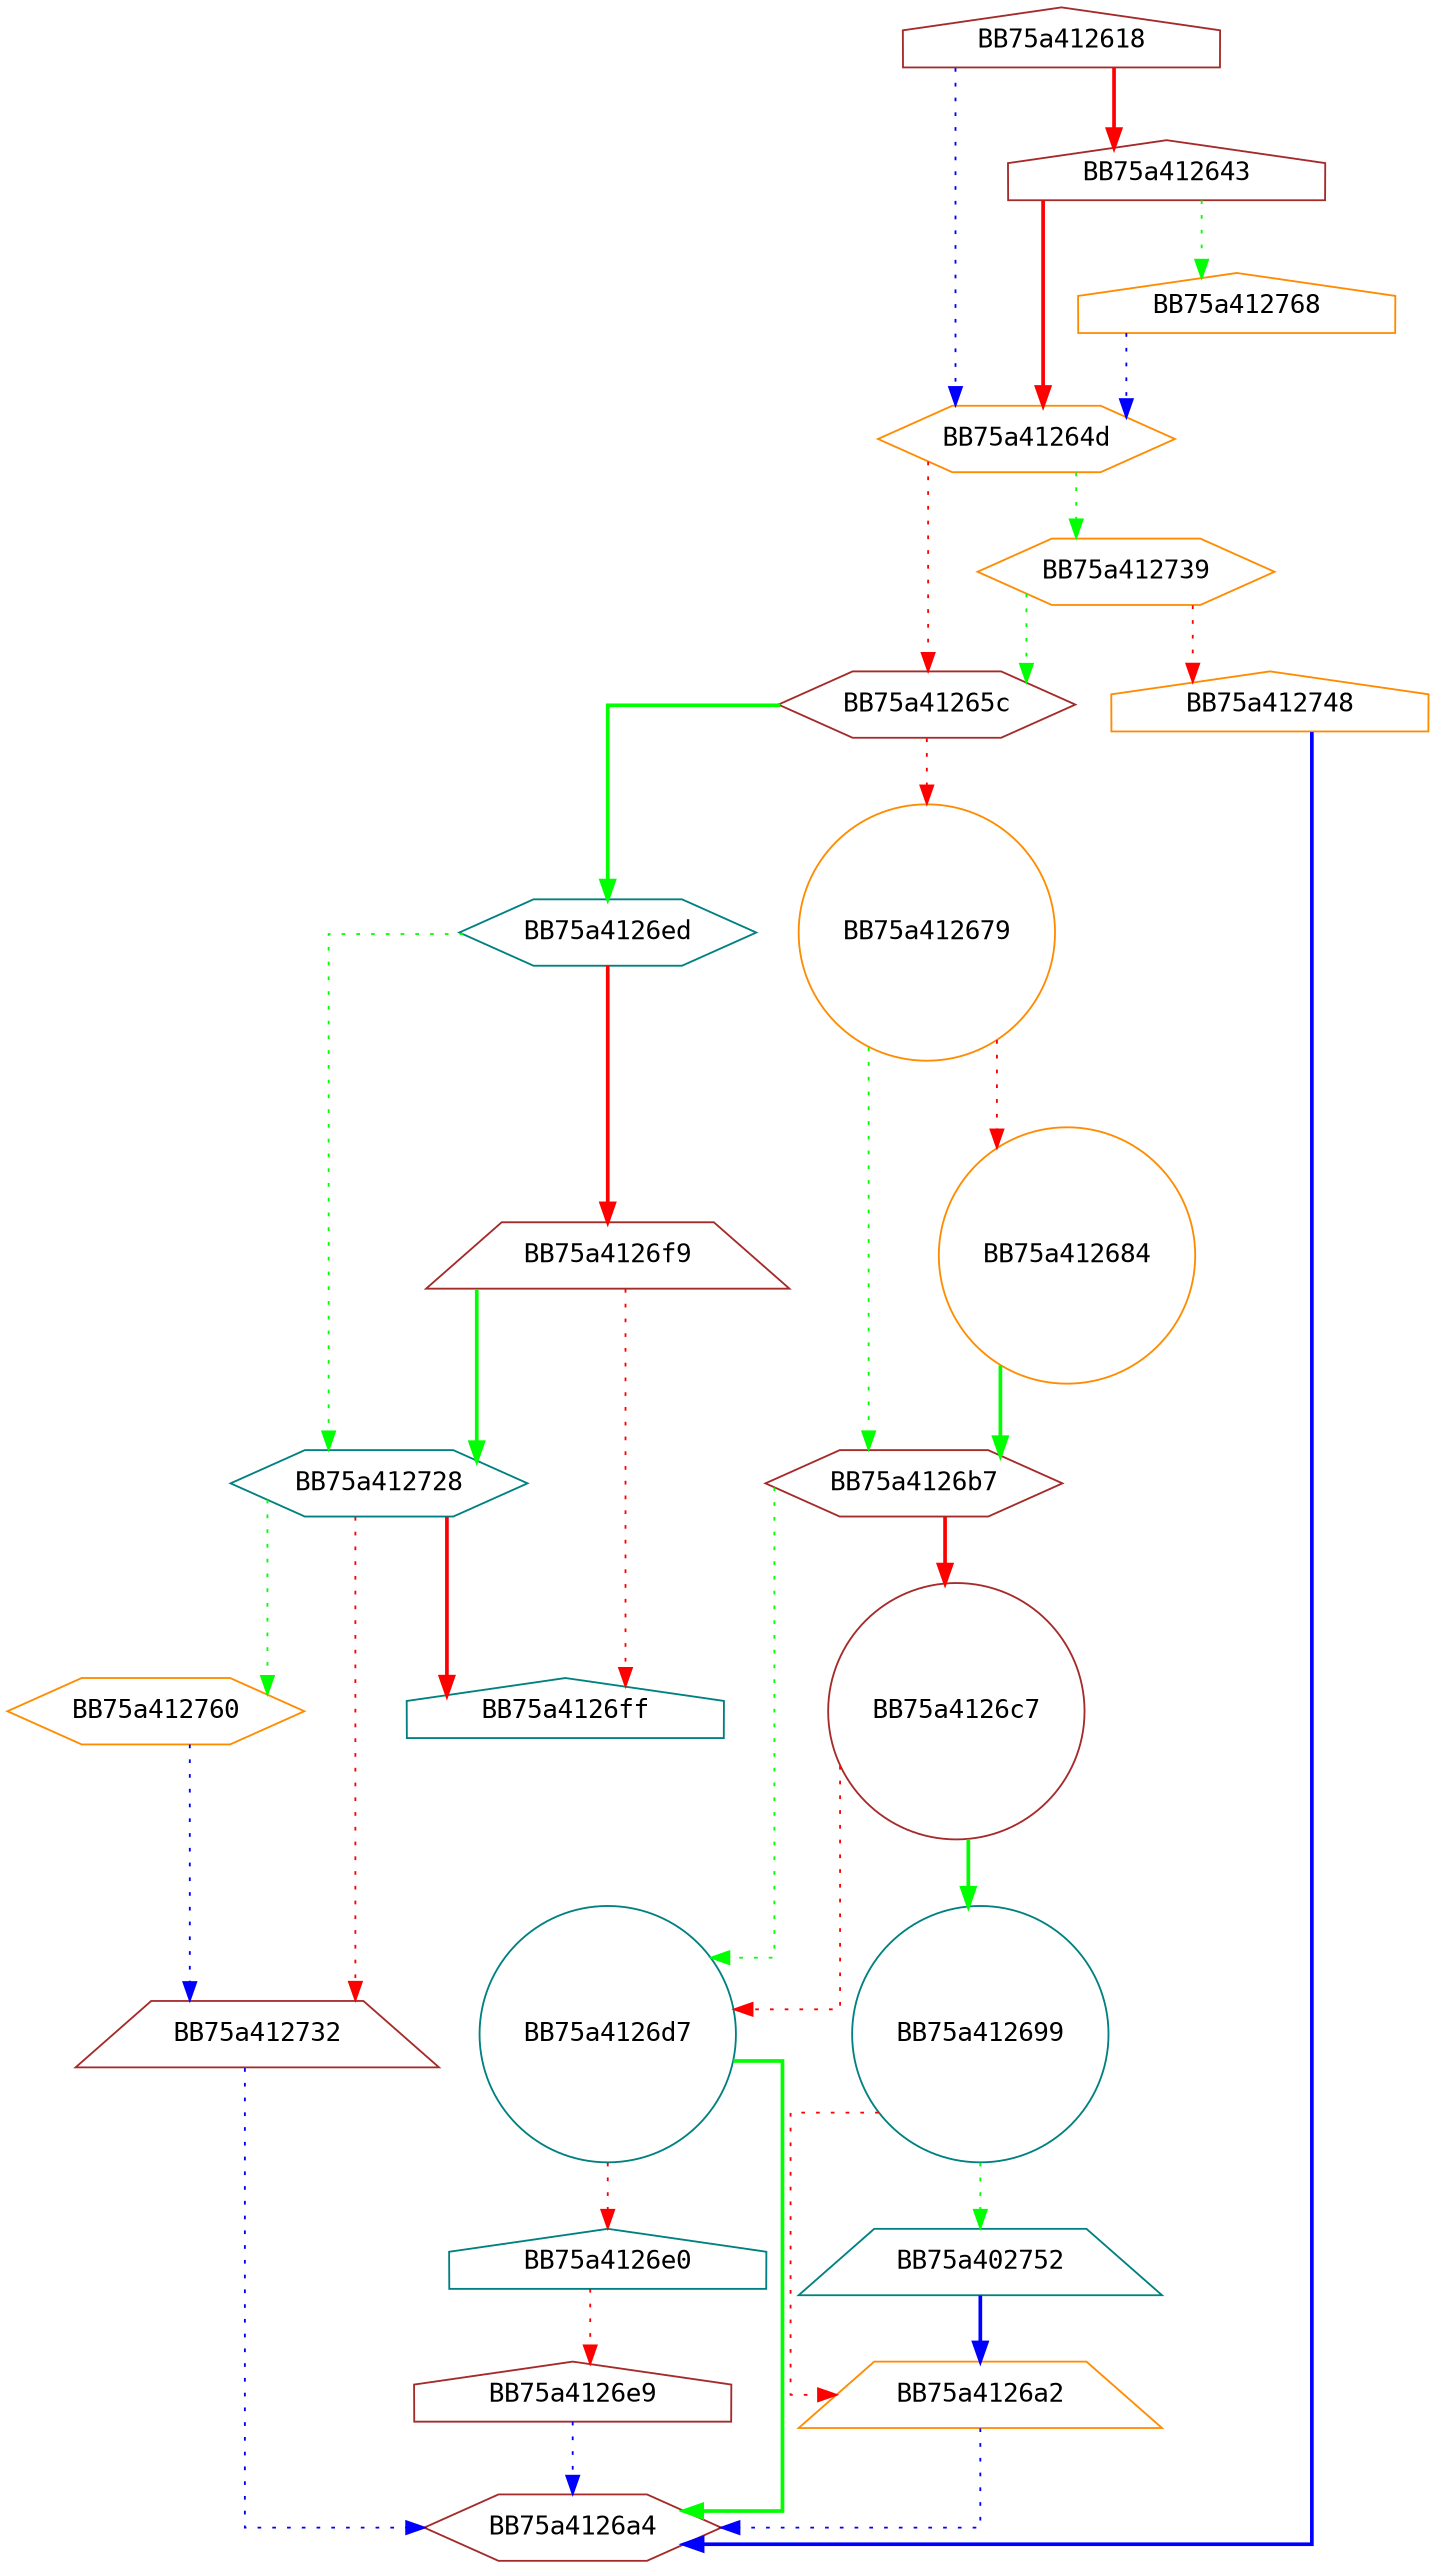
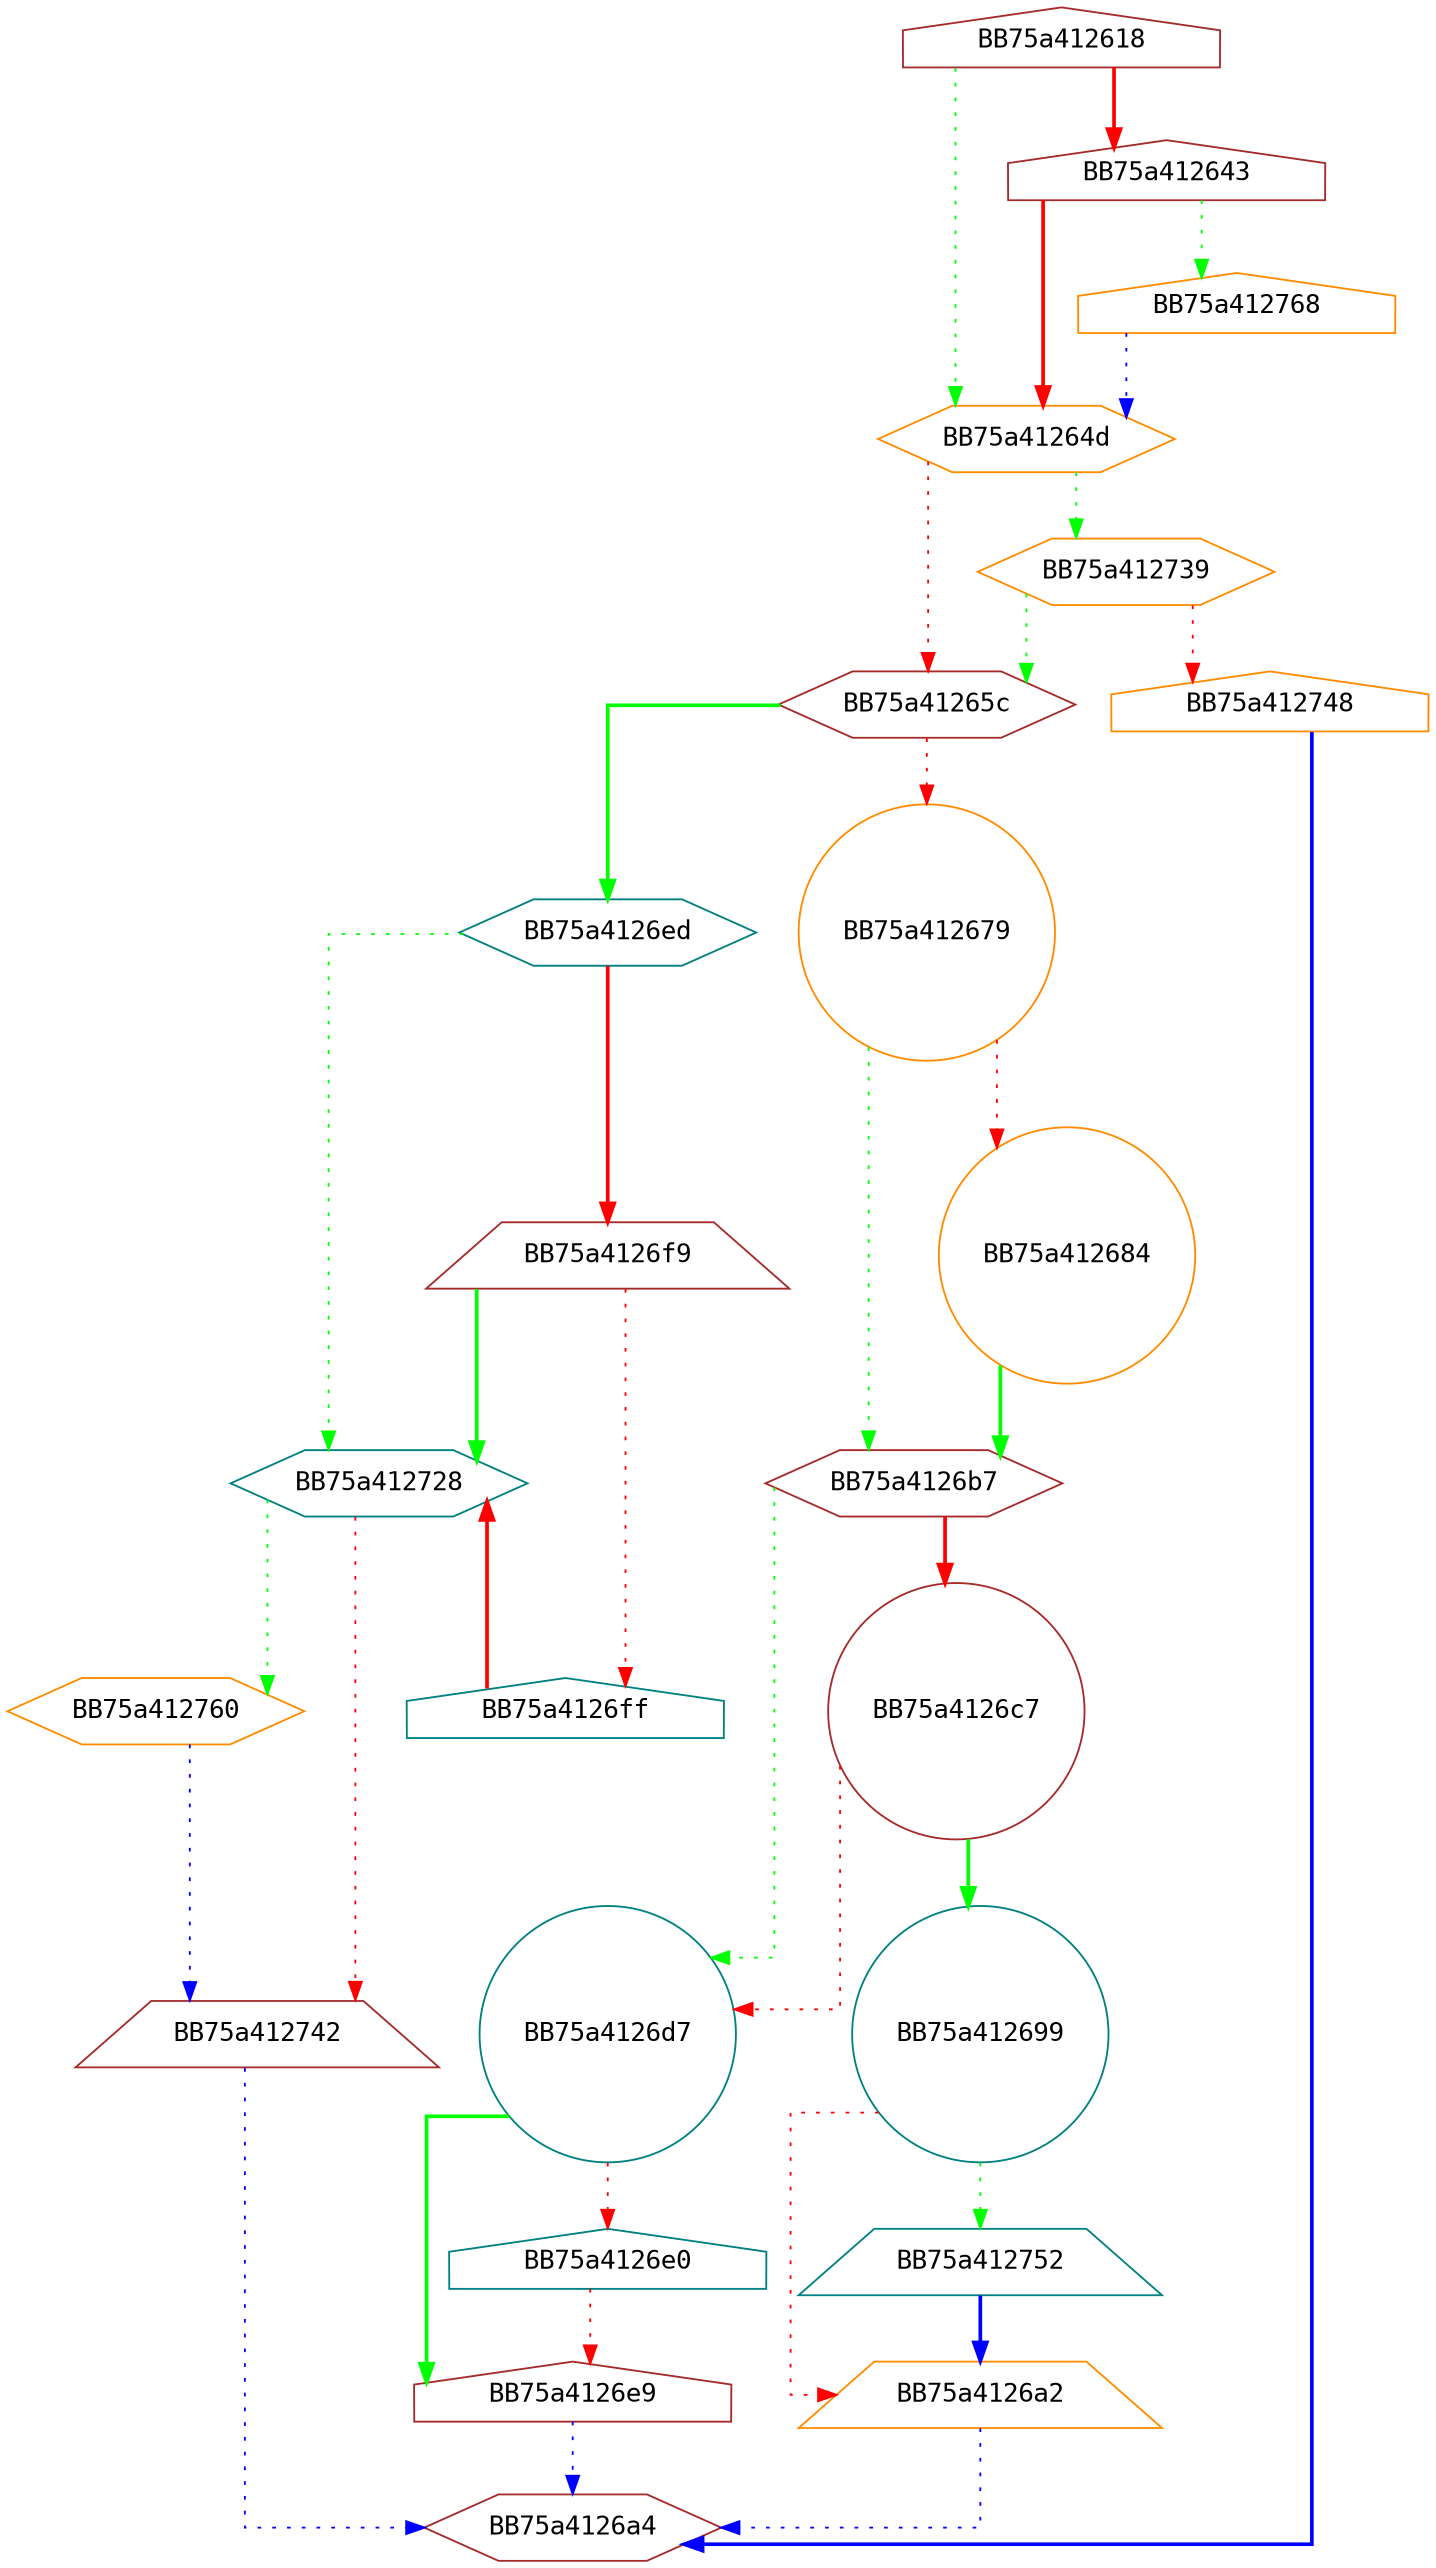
edge "BB75a412618" -> "BB75a41264d": color blue -> green
edge "BB75a412728" -> "BB75a4126ff": reversed
node "BB75a412732": label "BB75a412732" -> "BB75a412742"
node "BB75a402752": label "BB75a402752" -> "BB75a412752"
edge "BB75a4126d7" -> "BB75a4126a4": now "BB75a4126d7" -> "BB75a4126e9"
